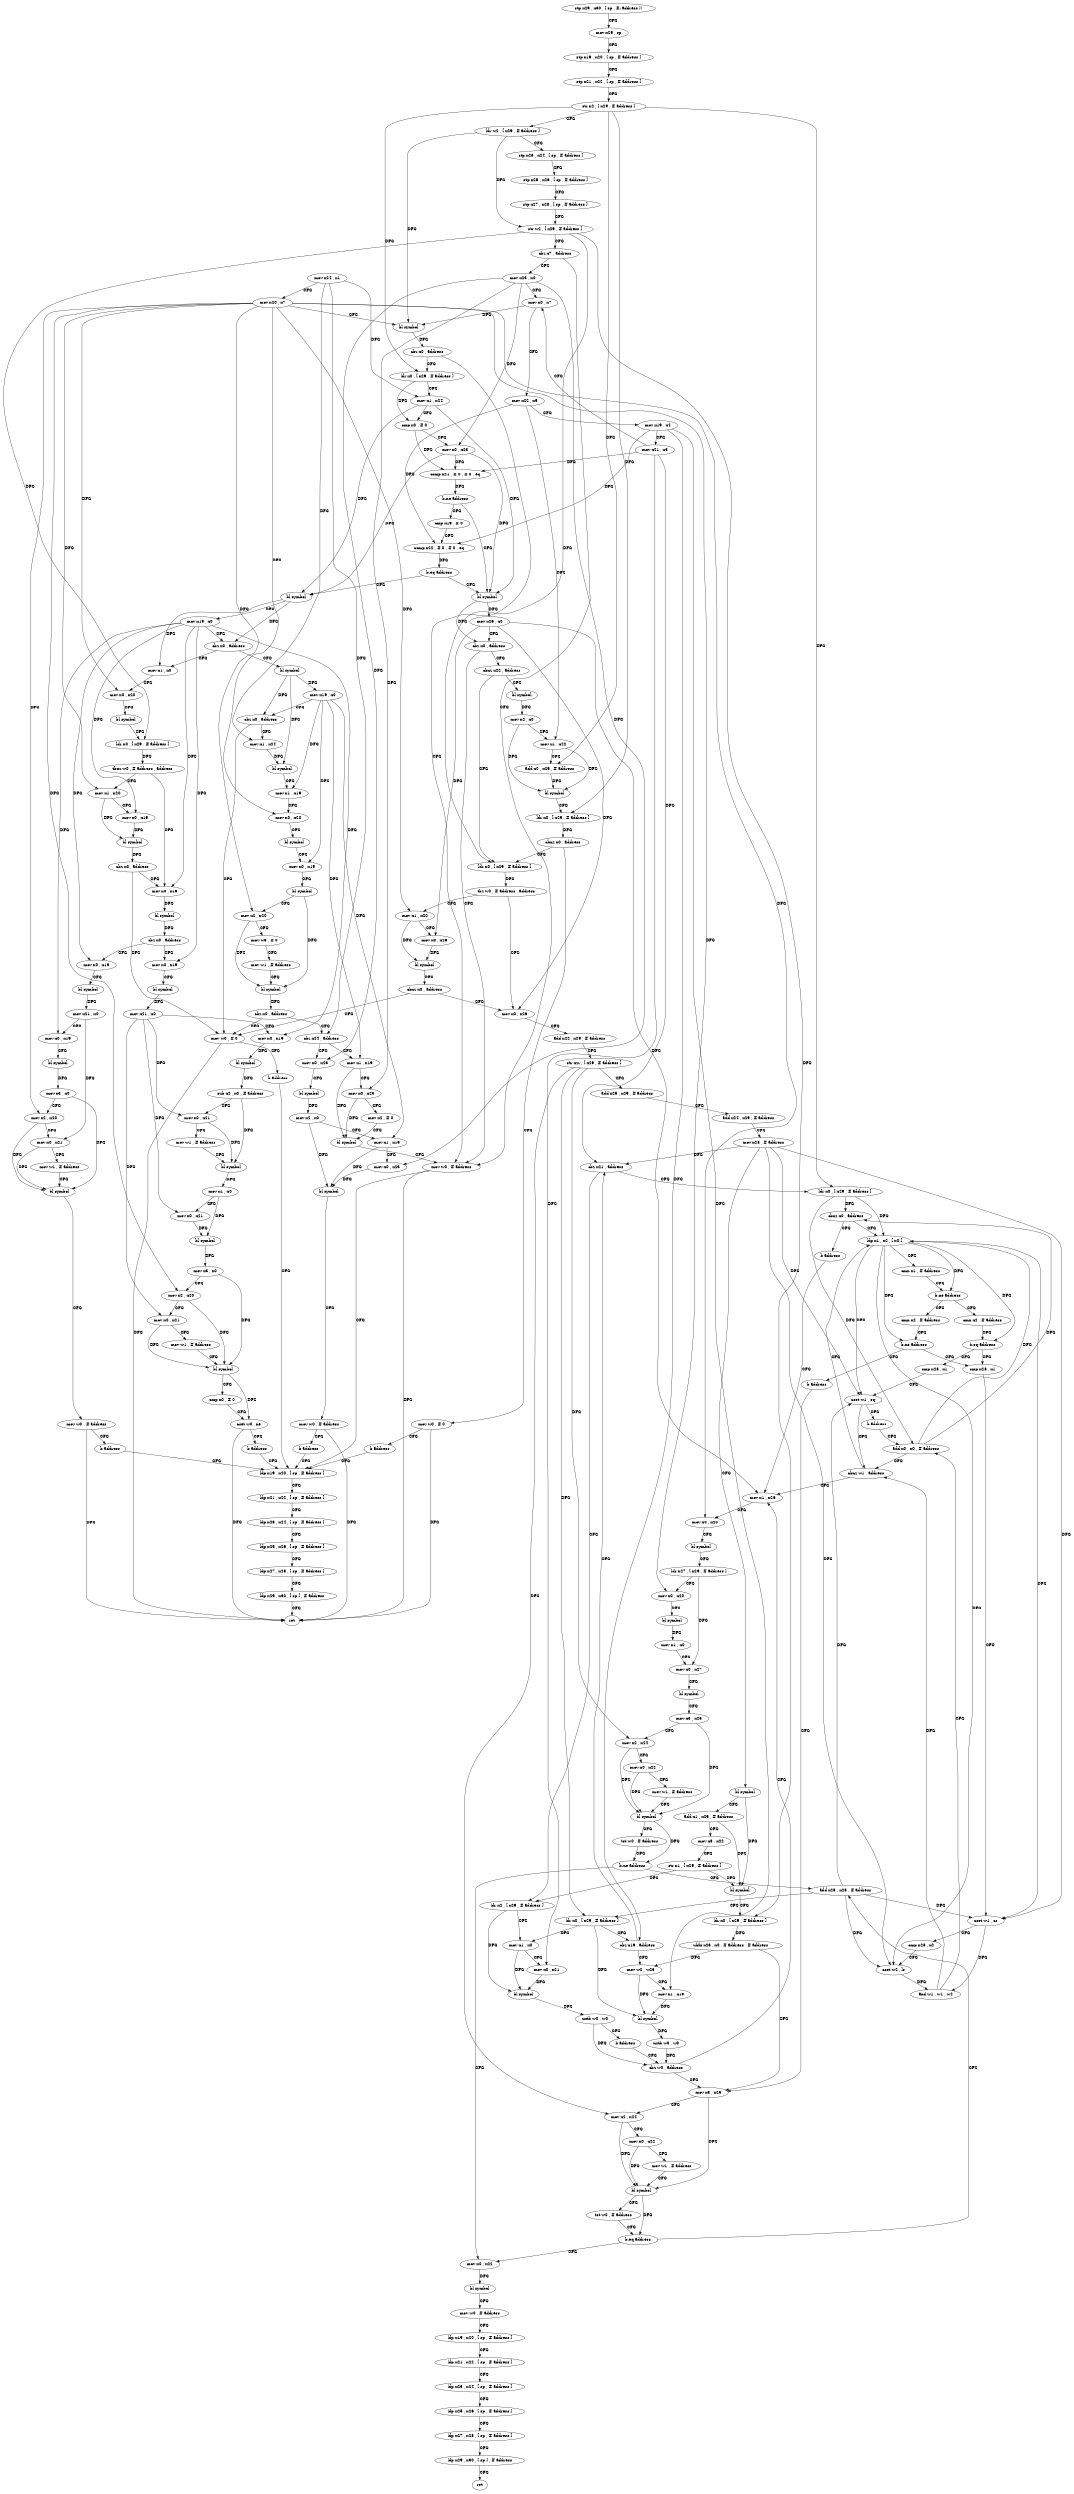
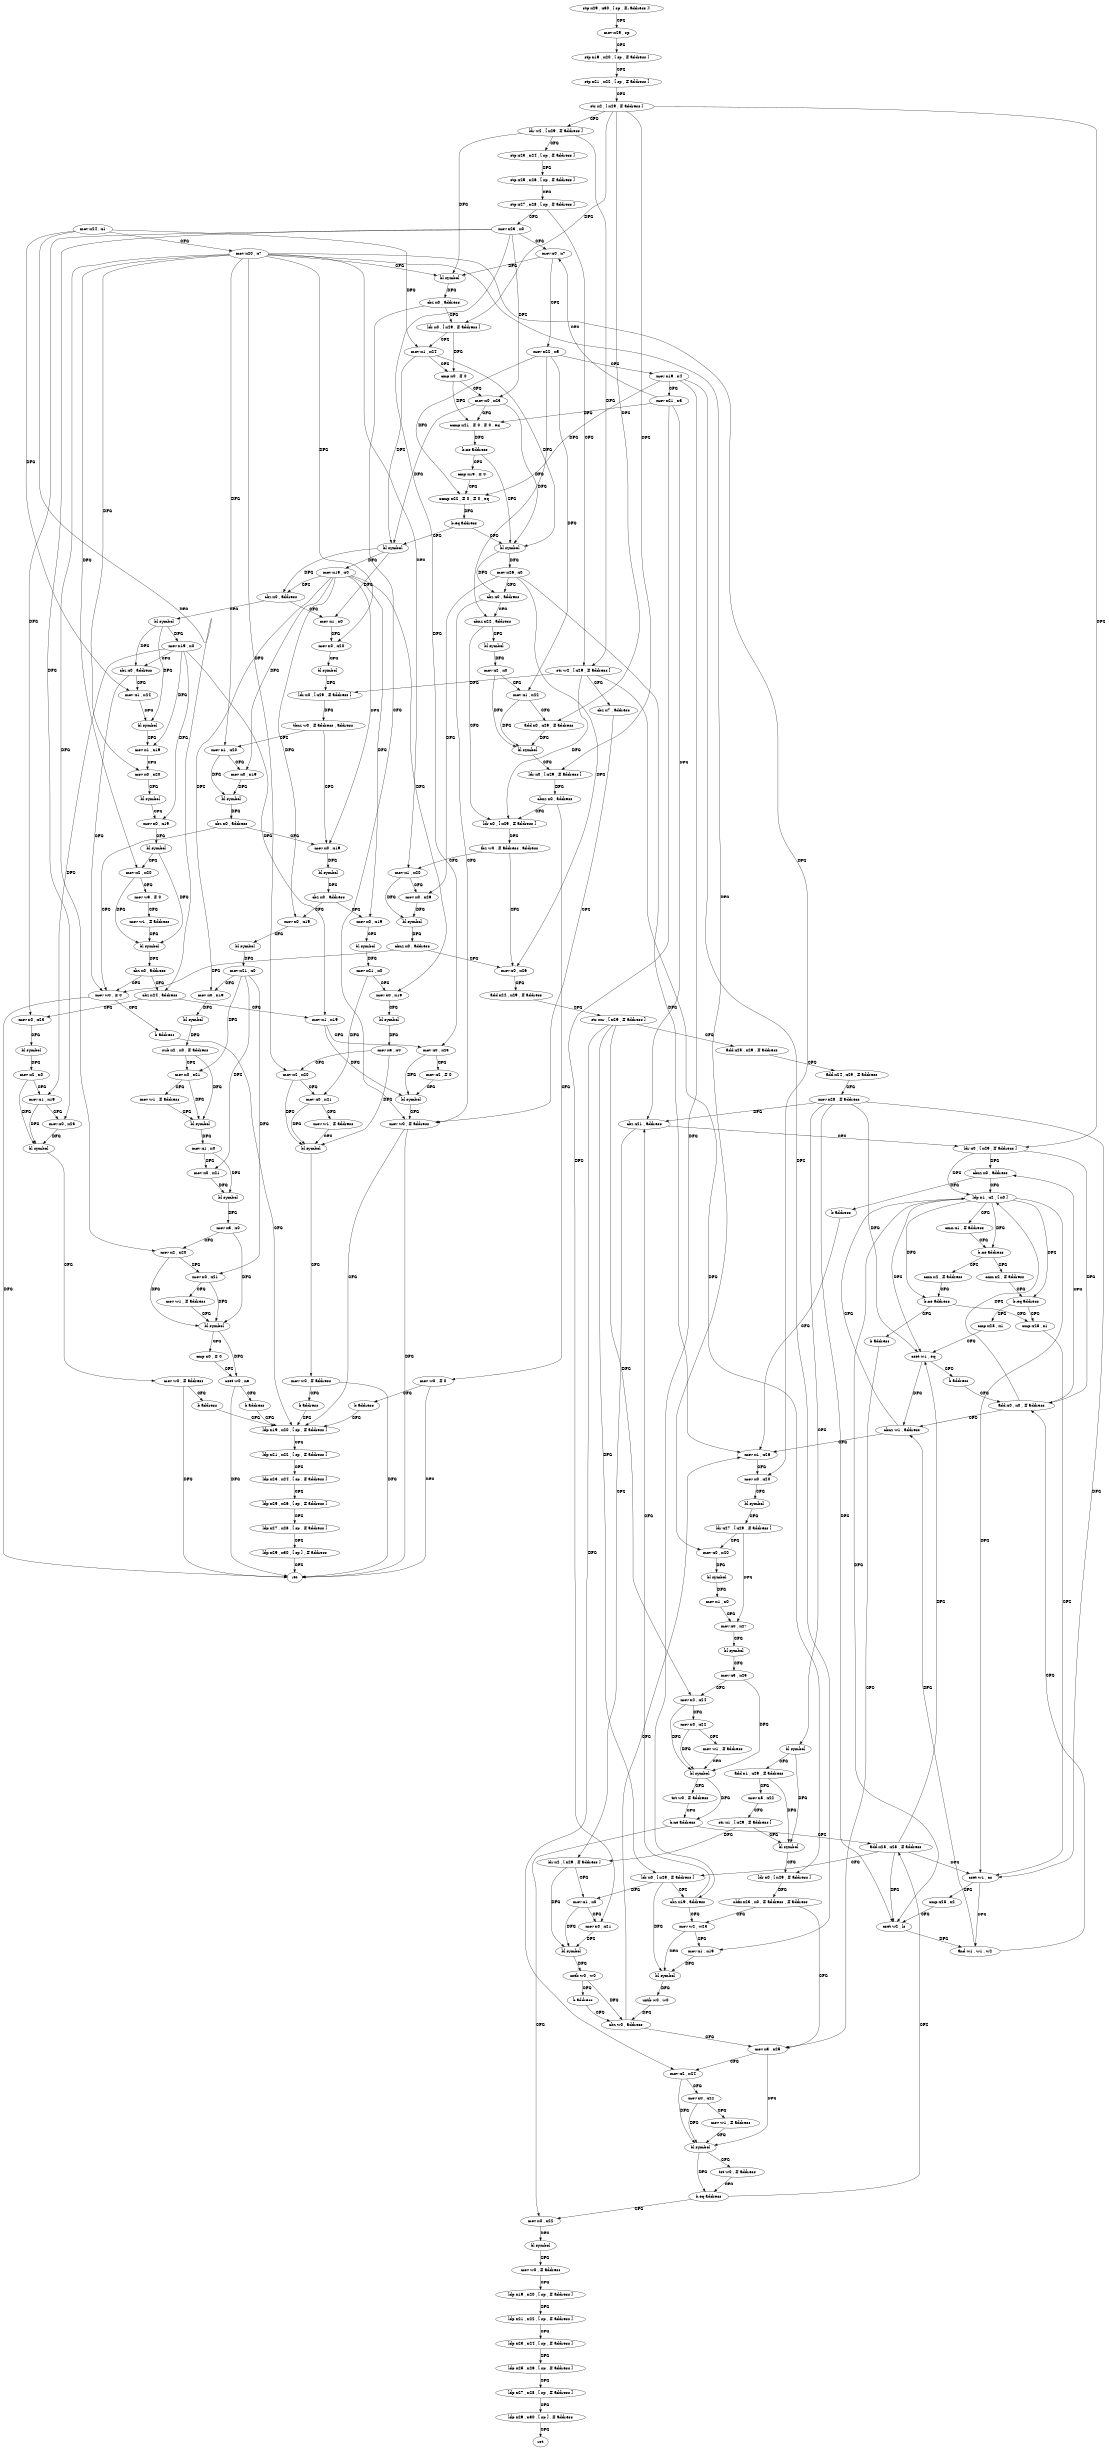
edge "cbz x7 , address" -> "mov x23 , x0": now "stp x27 , x28 , [ sp , # address ]" -> "mov x23 , x0"
edge "mov x22 , x5" -> "cbnz x22 , address": added, label "DFG"
edge "ubfx x23 , x0 , # address , # address" -> "mov w2 , w23": label "DFG" -> "CFG"
